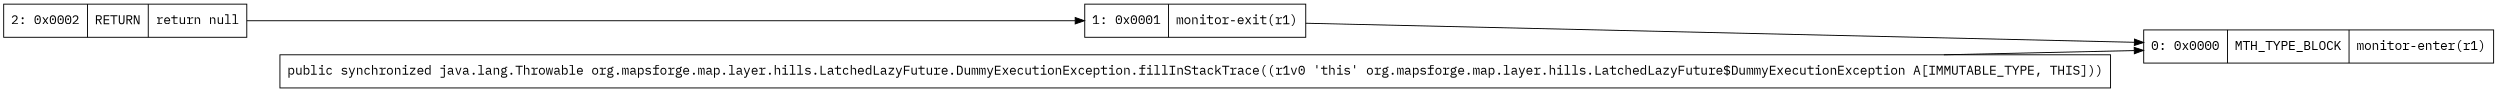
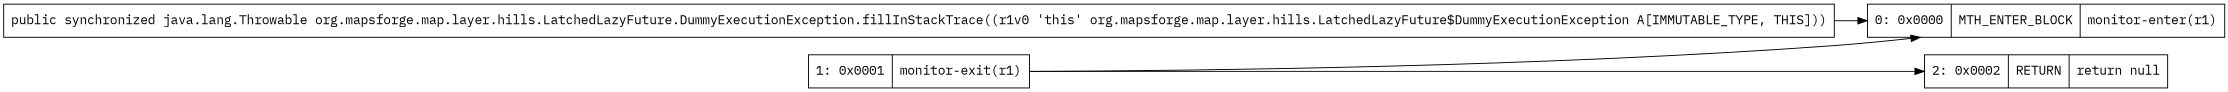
edge "2: 0x0002" -> "1: 0x0001": reversed
node "0: 0x0000": text "MTH_TYPE_BLOCK" -> "MTH_ENTER_BLOCK"
